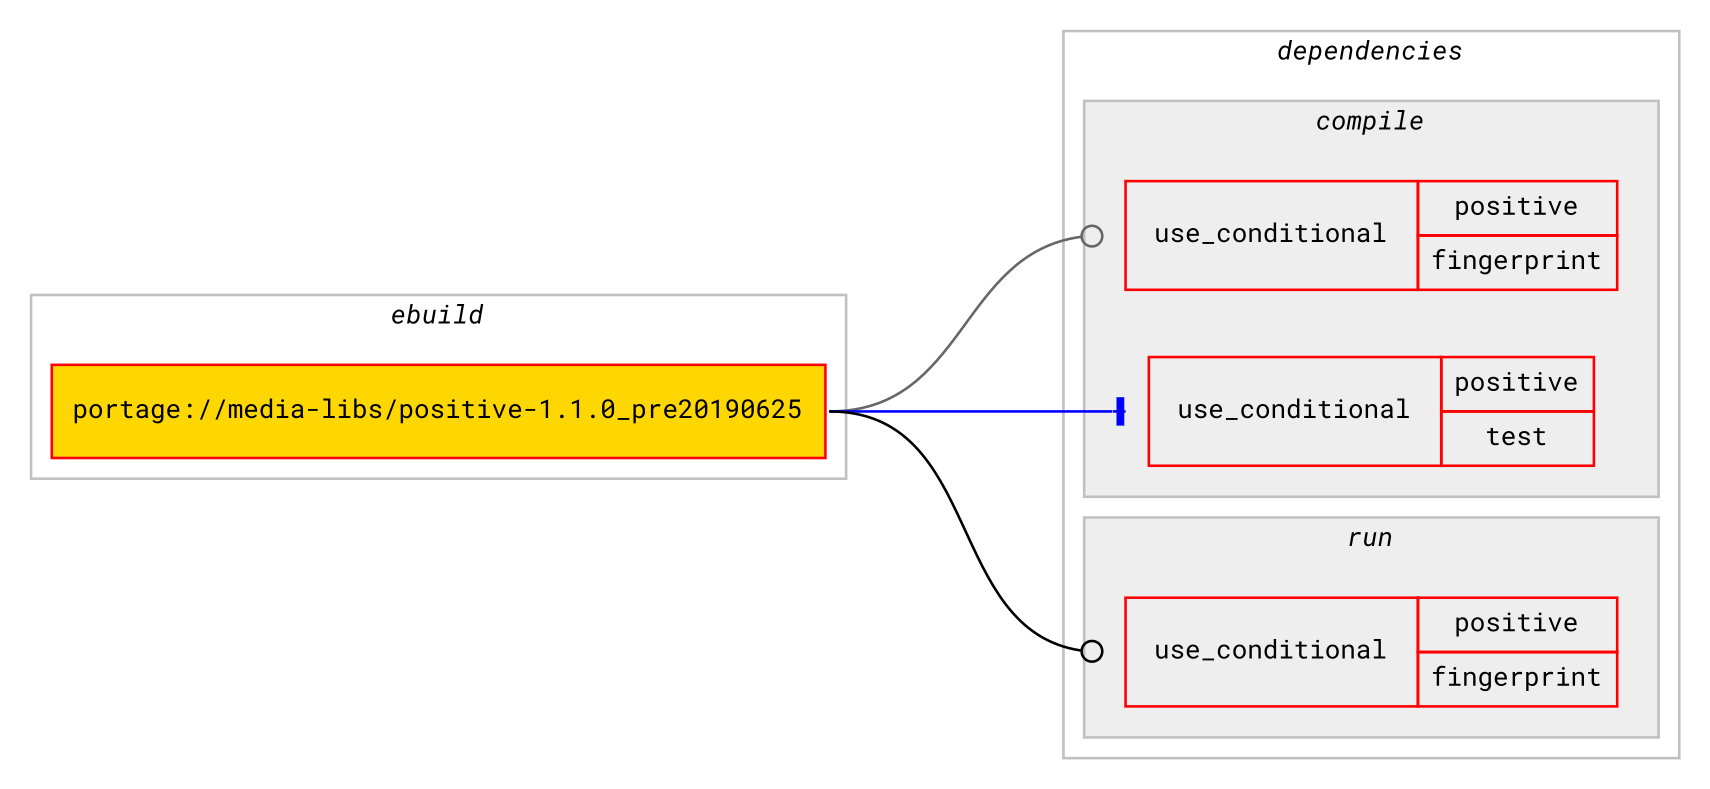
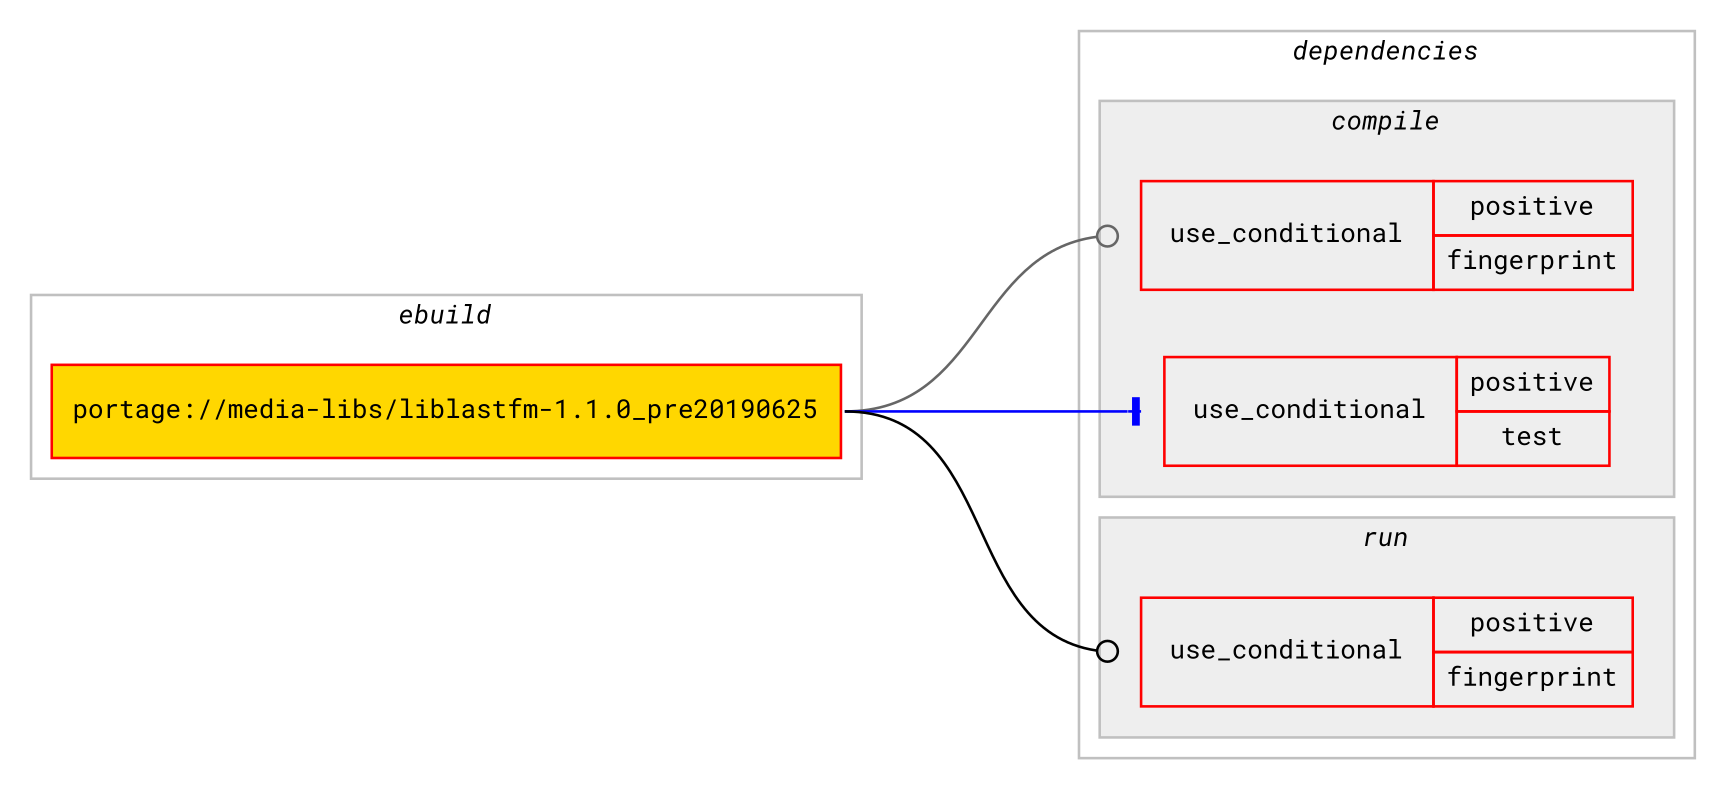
node "portage://media-libs/positive-1.1.0_pre20190625": label "portage://media-libs/positive-1.1.0_pre20190625" -> "portage://media-libs/liblastfm-1.1.0_pre20190625"
